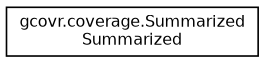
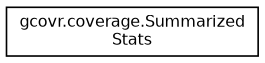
node "gcovr.coverage.Summarized Summarized": label "gcovr.coverage.Summarized Summarized" -> "gcovr.coverage.Summarized Stats"
